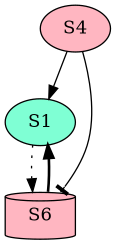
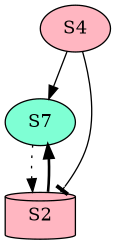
node "S1": label "S1" -> "S7"
node "S6": label "S6" -> "S2"
